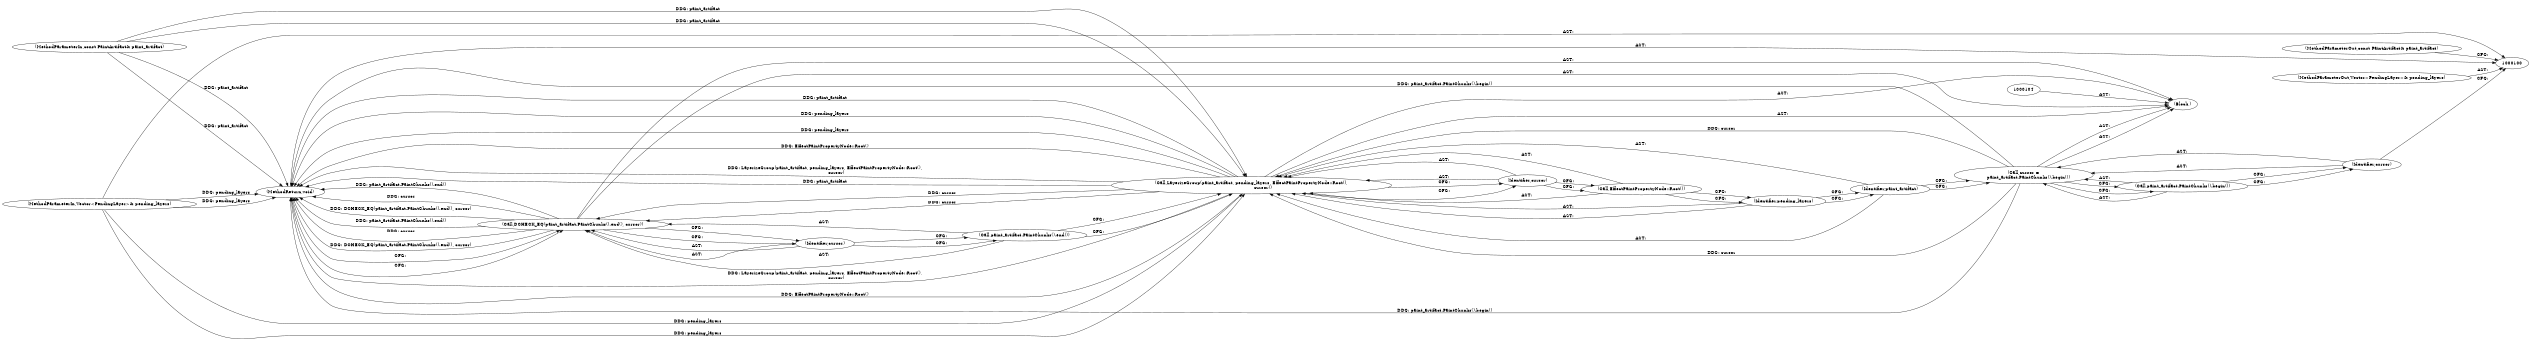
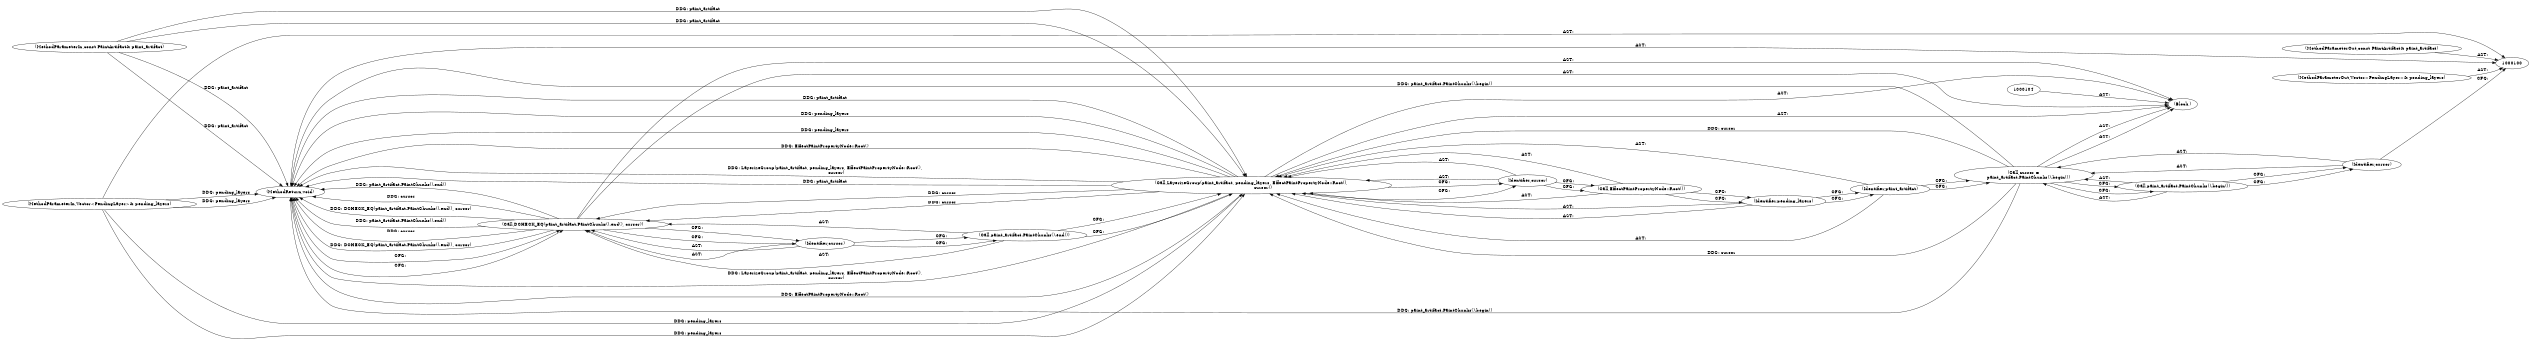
edge "(MethodParameterOut,const PaintArtifact& paint_artifact)" -> "1000100": label "CFG: " -> "AST: "
